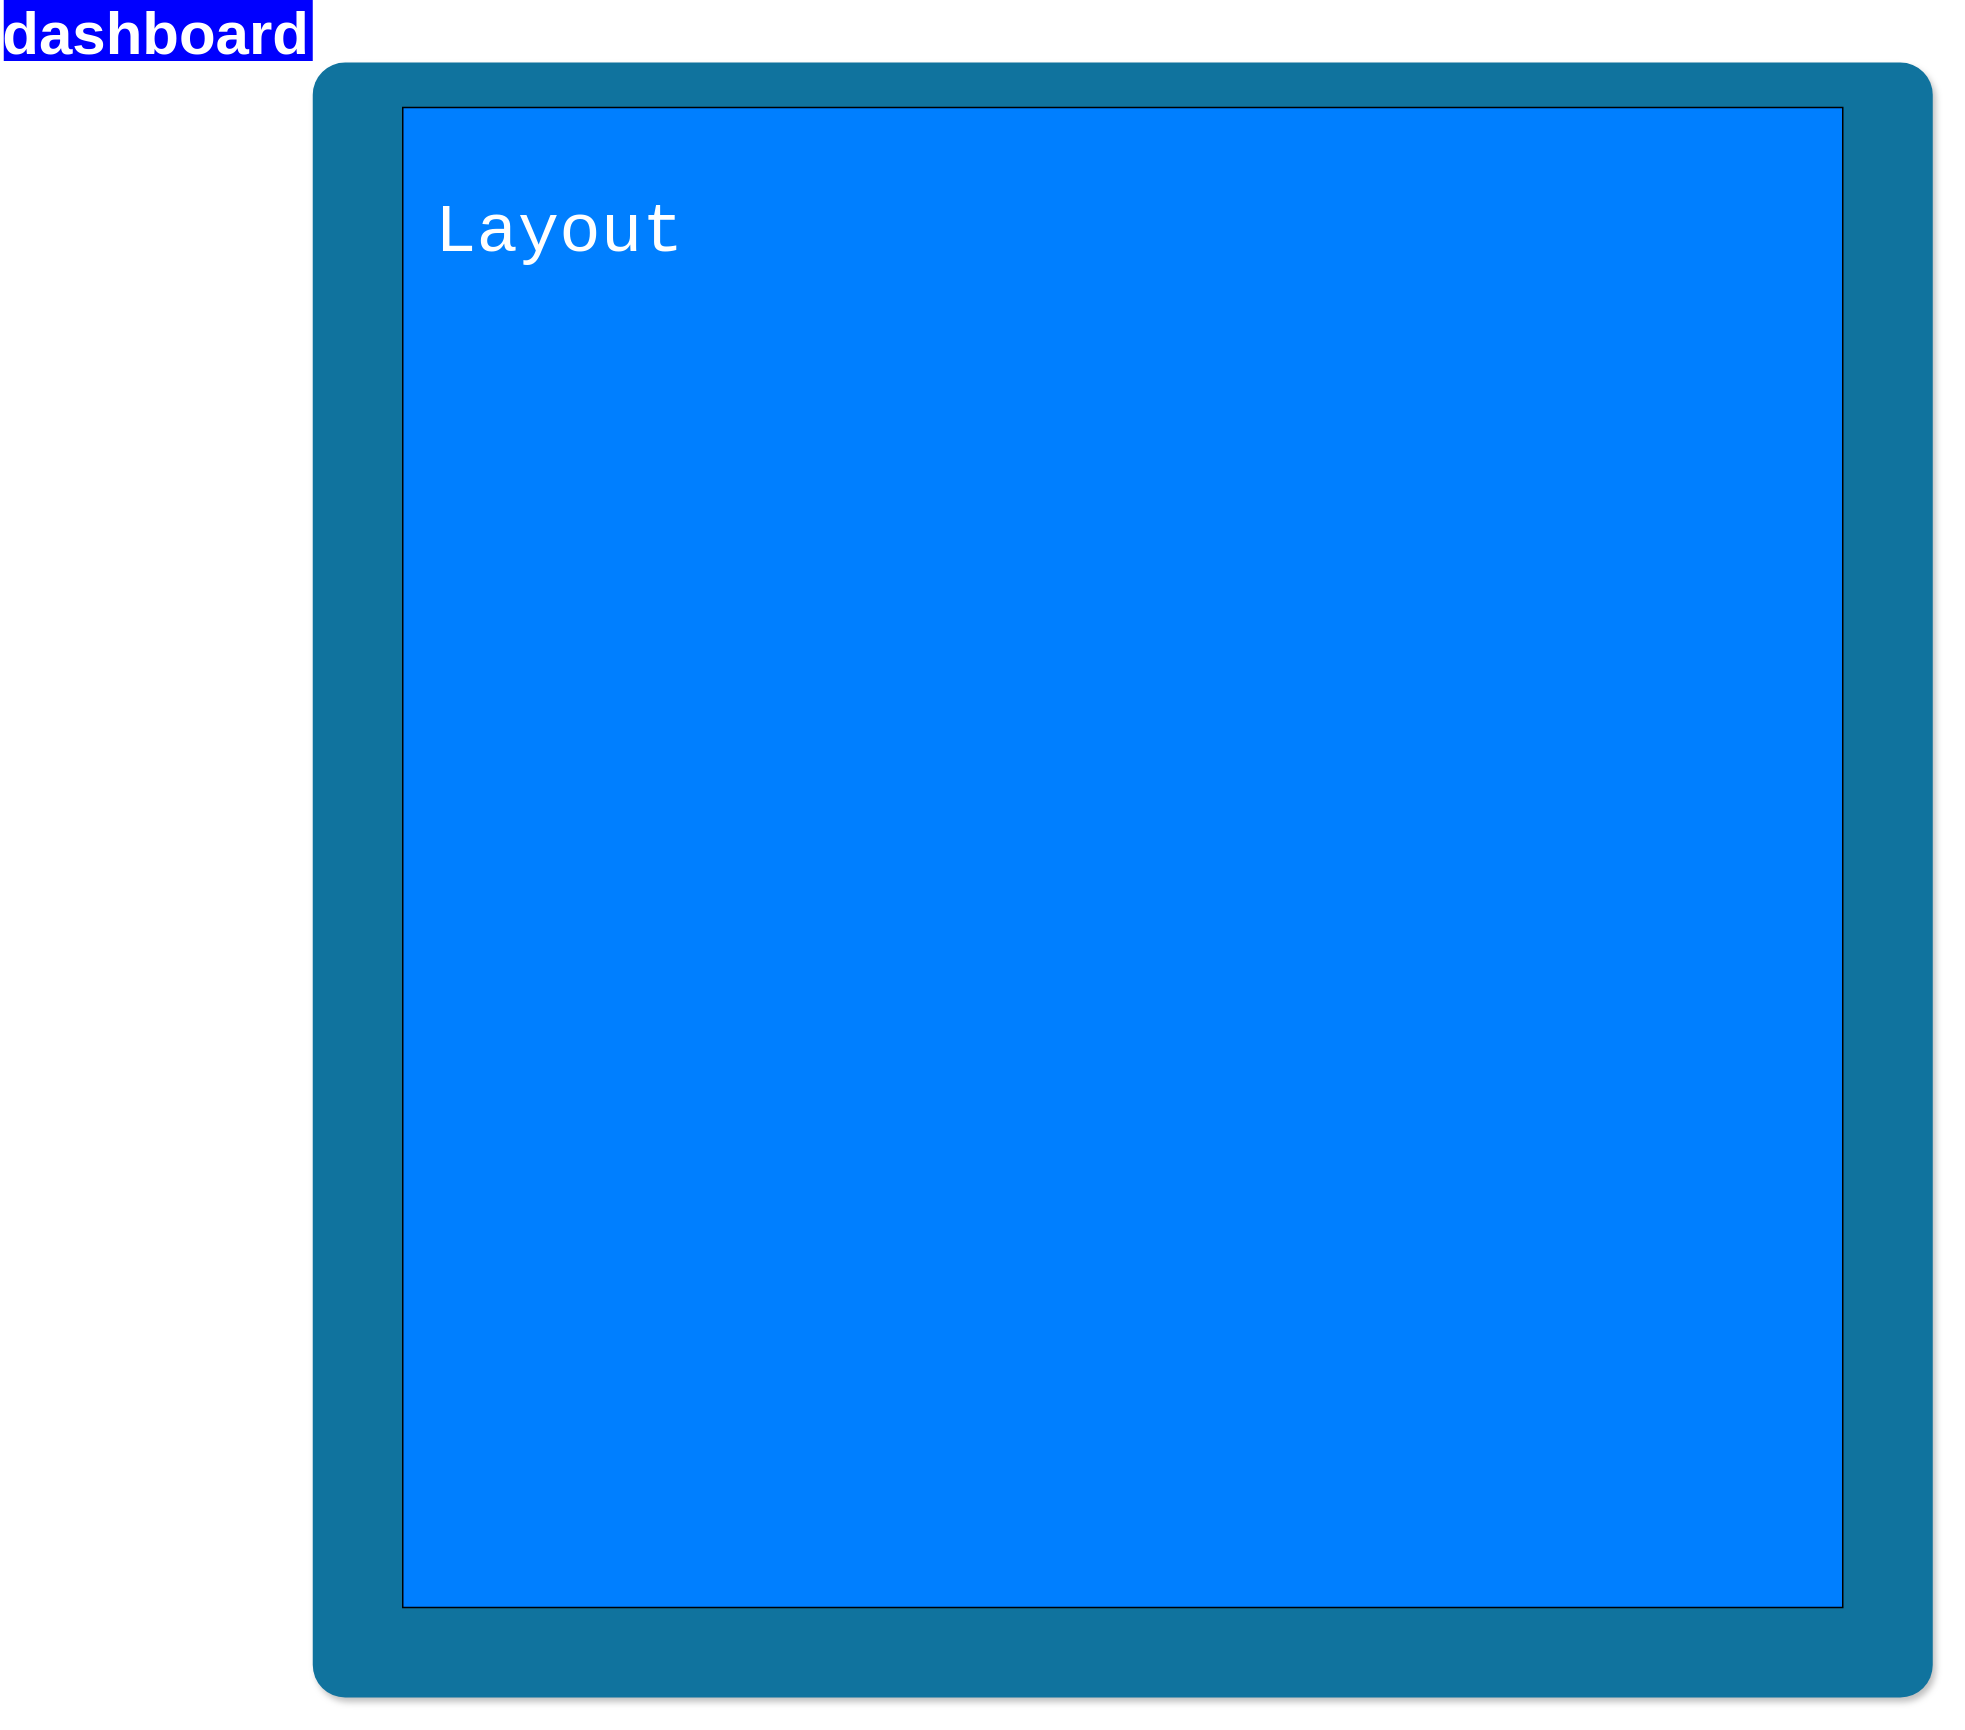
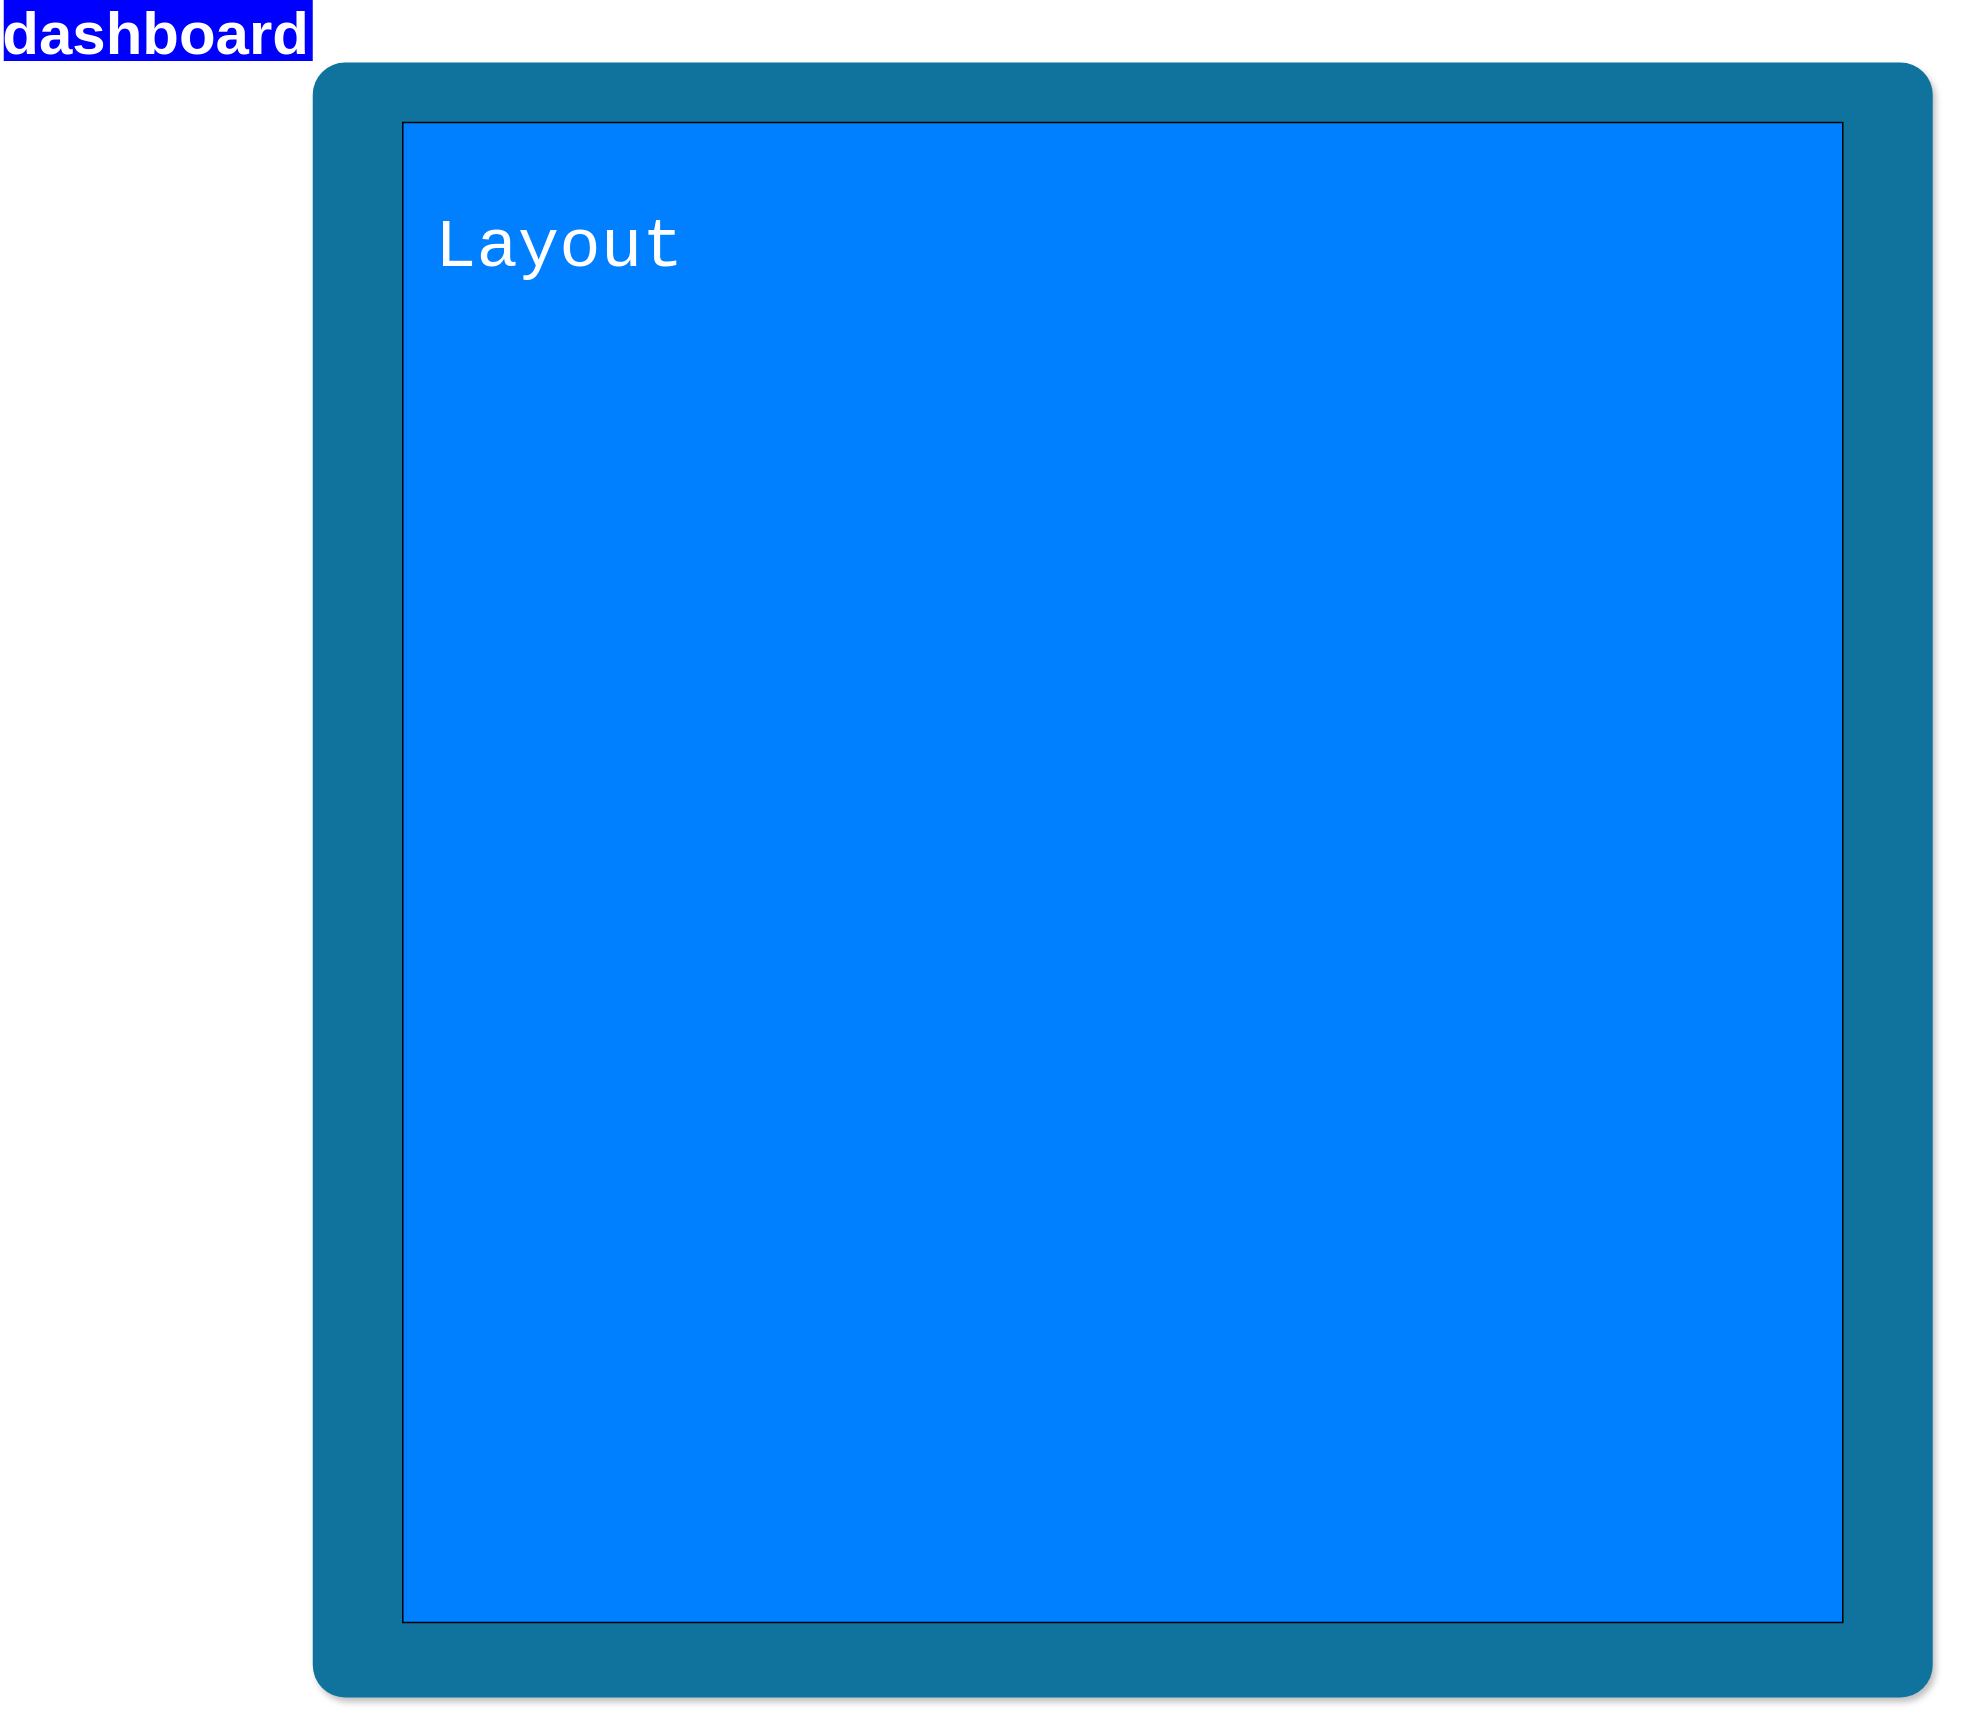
node "Layout": moved (1123, 857) -> (1123, 872)
